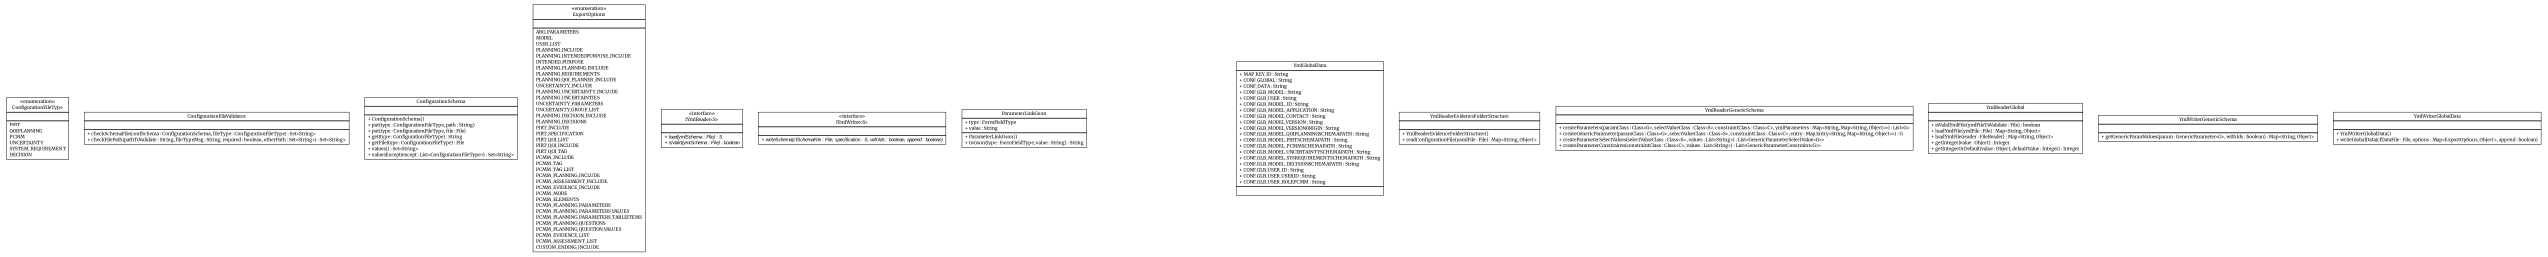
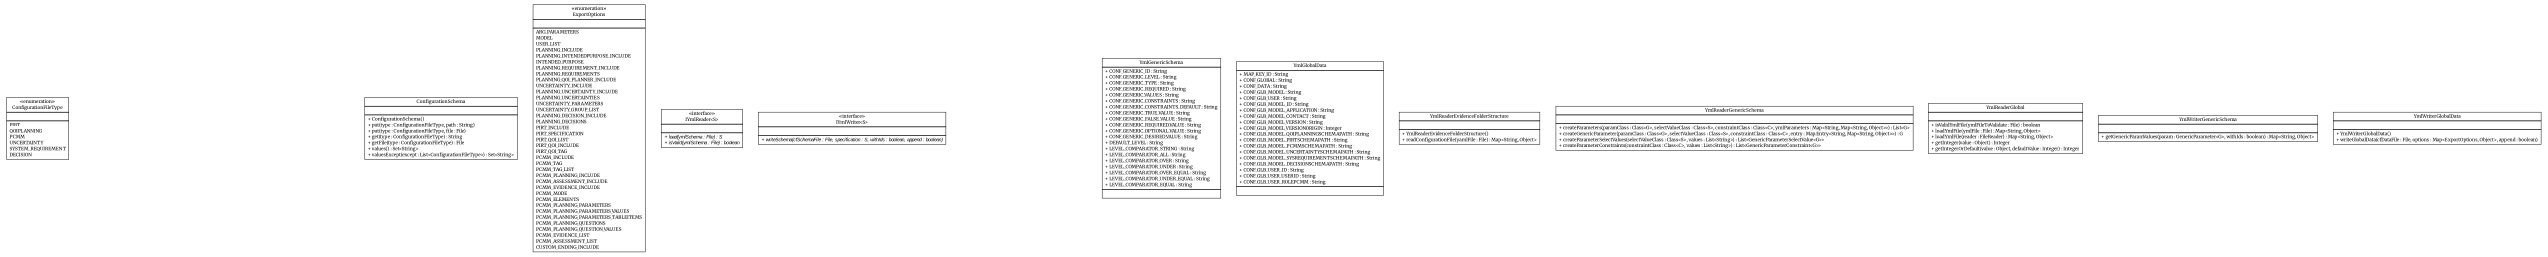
node "ExportOptions": text "PLANNING_PLANNING_INCLUDE" -> "PLANNING_REQUIREMENT_INCLUDE"
node "ConfigurationFileValidator": removed
node "ParameterLinkGson": removed
node "YmlGenericSchema": added
node "YmlGlobalData": text "+ CONF_GLB_MODEL_VERSIONORIGIN : String" -> "+ CONF_GLB_MODEL_VERSIONORIGIN : Integer"
